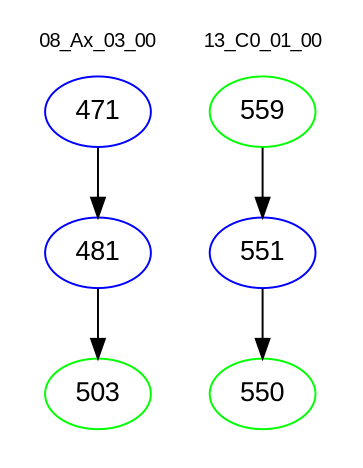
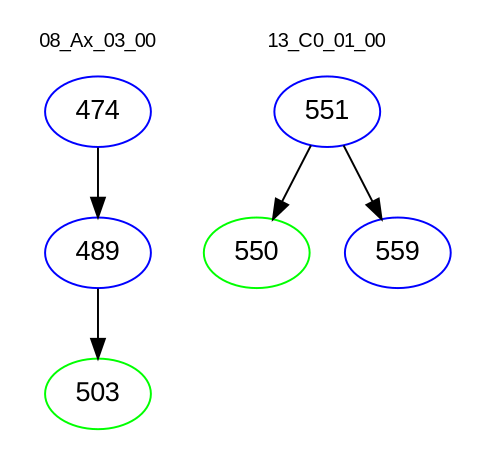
node "471": label "471" -> "474"
node "559": color green -> blue
edge "559" -> "551": reversed
node "481": label "481" -> "489"
